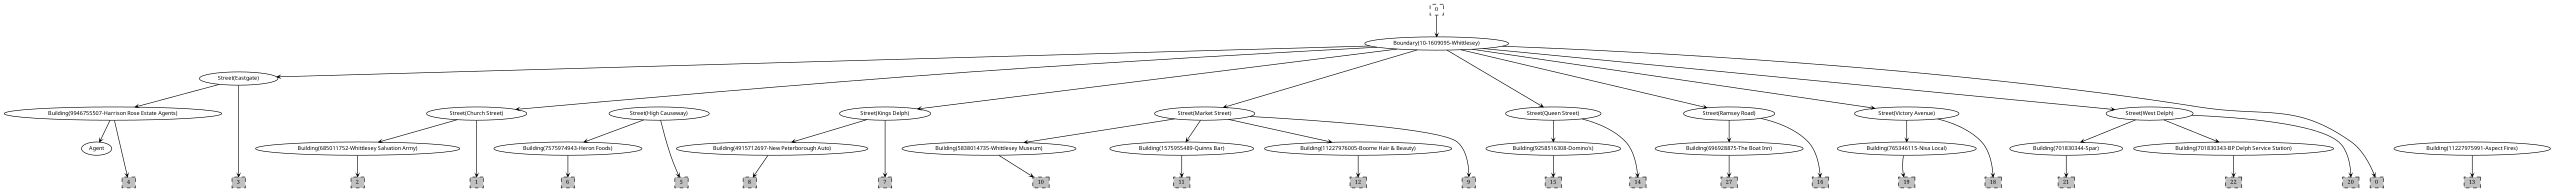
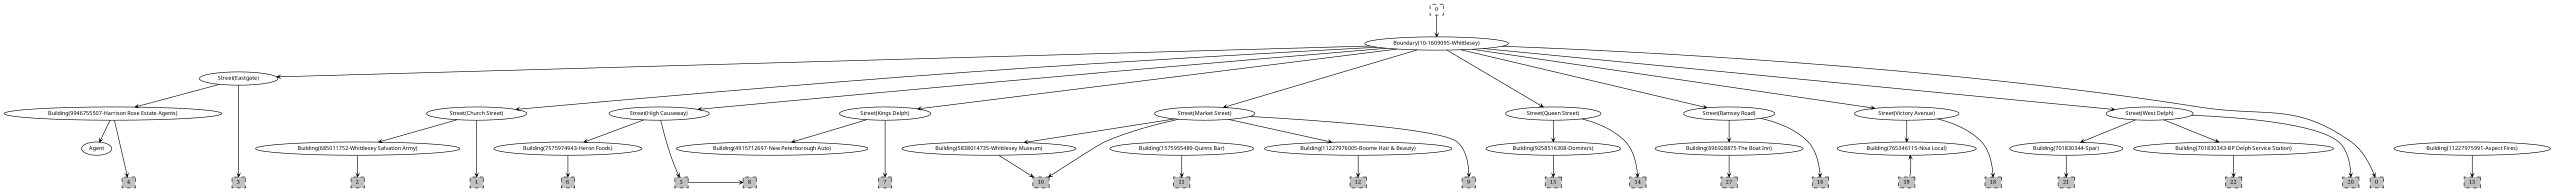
edge "Boundary(10-1609095-Whittlesey)" -> "Street(High Causeway)": added
edge "Street(Market Street)" -> "Building(1575955489-Quinns Bar)": now "Street(Market Street)" -> "10"
edge "Building(4915712697-New Peterborough Auto)" -> "8": now "5" -> "8"
edge "Building(765346115-Nisa Local)" -> "19": reversed
